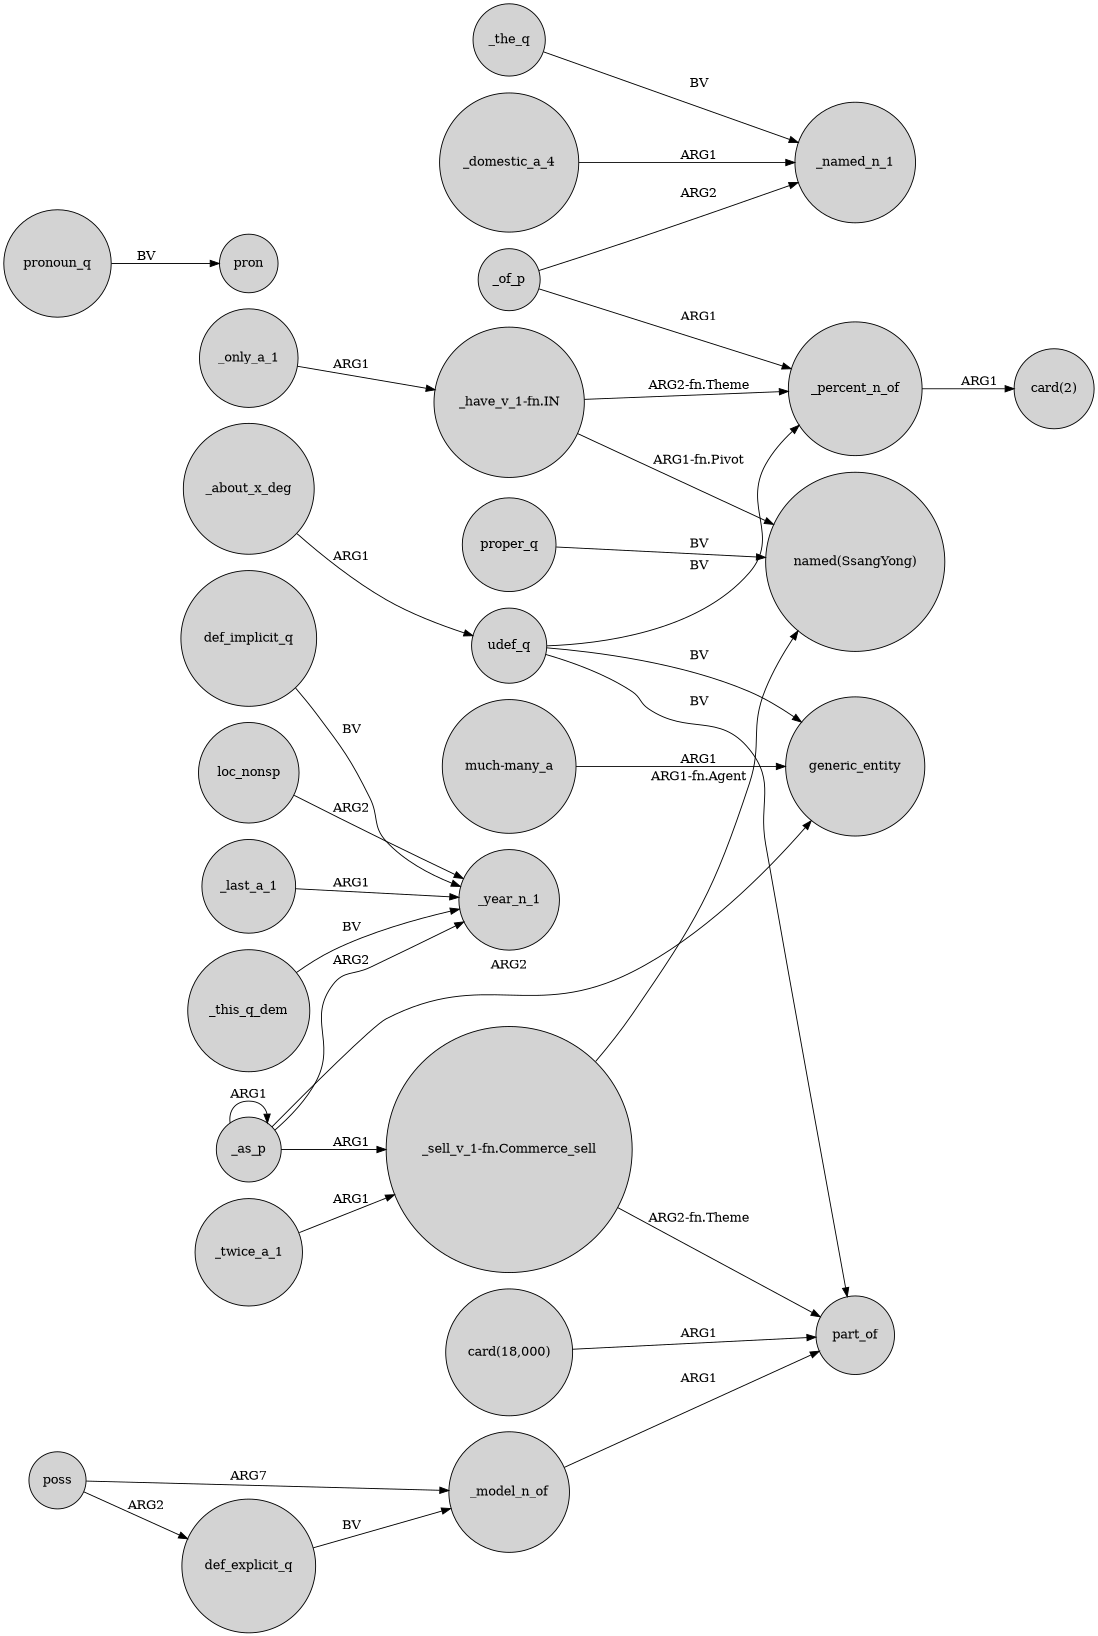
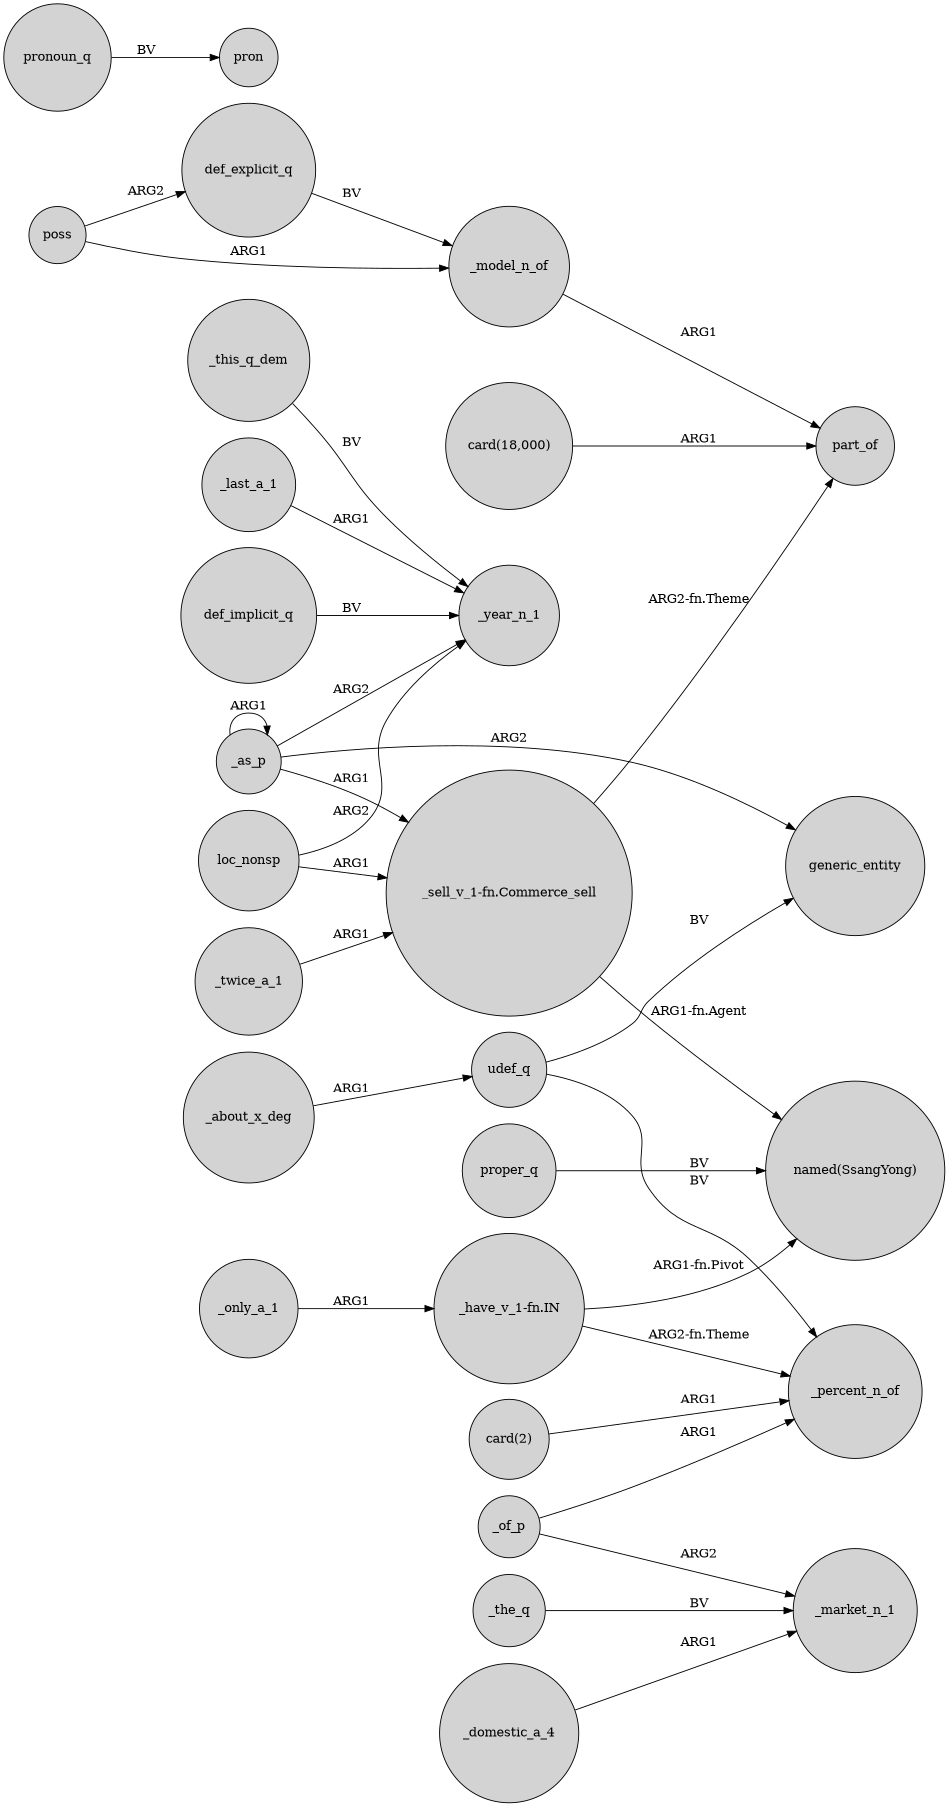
node "_named_n_1": label "_named_n_1" -> "_market_n_1"
edge "_percent_n_of" -> "card(2)": reversed
node "much-many_a": removed
edge "loc_nonsp" -> "_sell_v_1-fn.Commerce_sell": added, label "ARG1"
edge "udef_q" -> "part_of": removed, label "BV"
edge "poss" -> "_model_n_of": label "ARG7" -> "ARG1"
